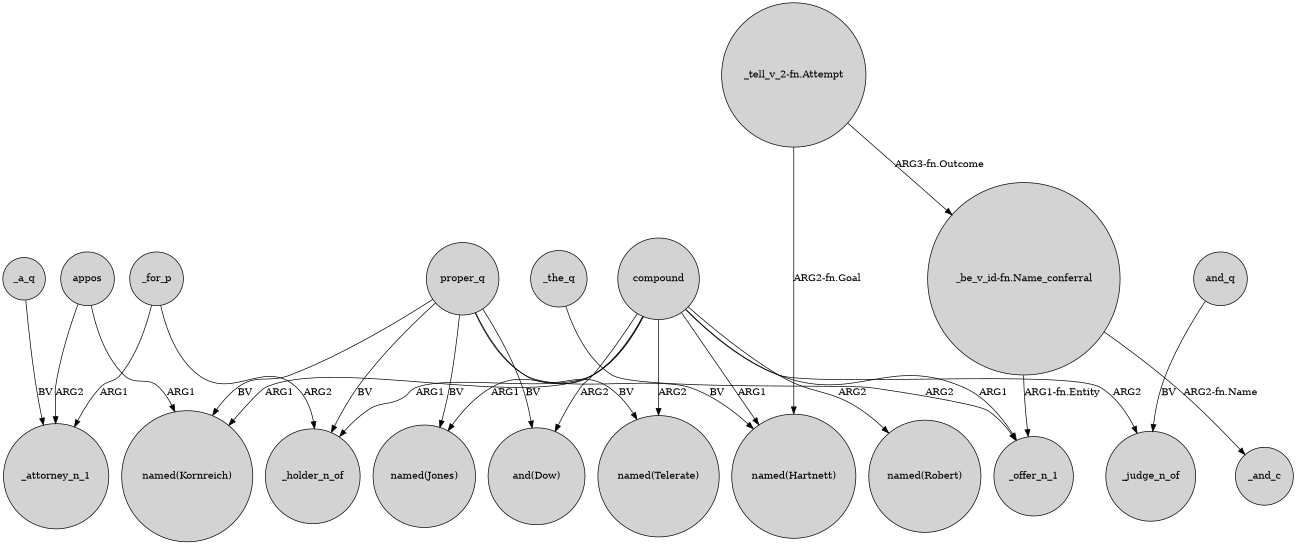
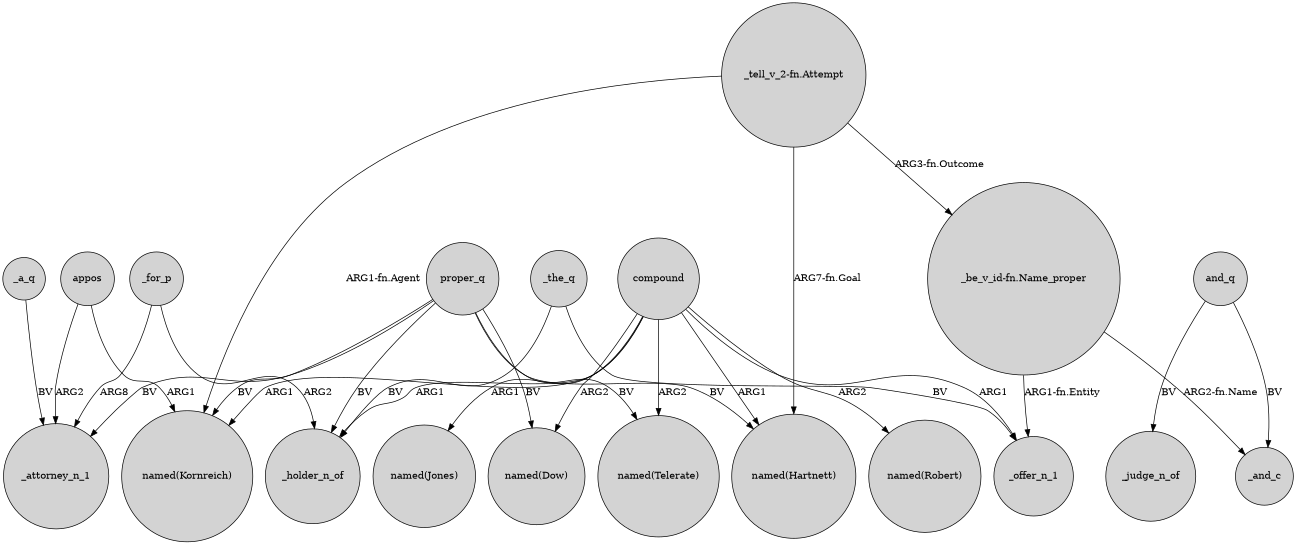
edge "_tell_v_2-fn.Attempt" -> "named(Kornreich)": added, label "ARG1-fn.Agent"
edge "_tell_v_2-fn.Attempt" -> "named(Hartnett)": label "ARG2-fn.Goal" -> "ARG7-fn.Goal"
node "_be_v_id-fn.Name_conferral": label "_be_v_id-fn.Name_conferral" -> "_be_v_id-fn.Name_proper"
edge "proper_q" -> "named(Jones)": now "proper_q" -> "_attorney_n_1"
edge "and_q" -> "_and_c": added, label "BV"
edge "_the_q" -> "_holder_n_of": added, label "BV"
edge "compound" -> "_judge_n_of": removed, label "ARG2"
edge "_for_p" -> "_attorney_n_1": label "ARG1" -> "ARG8"
edge "_the_q" -> "_offer_n_1": label "ARG2" -> "BV"
node "and(Dow)": label "and(Dow)" -> "named(Dow)"
